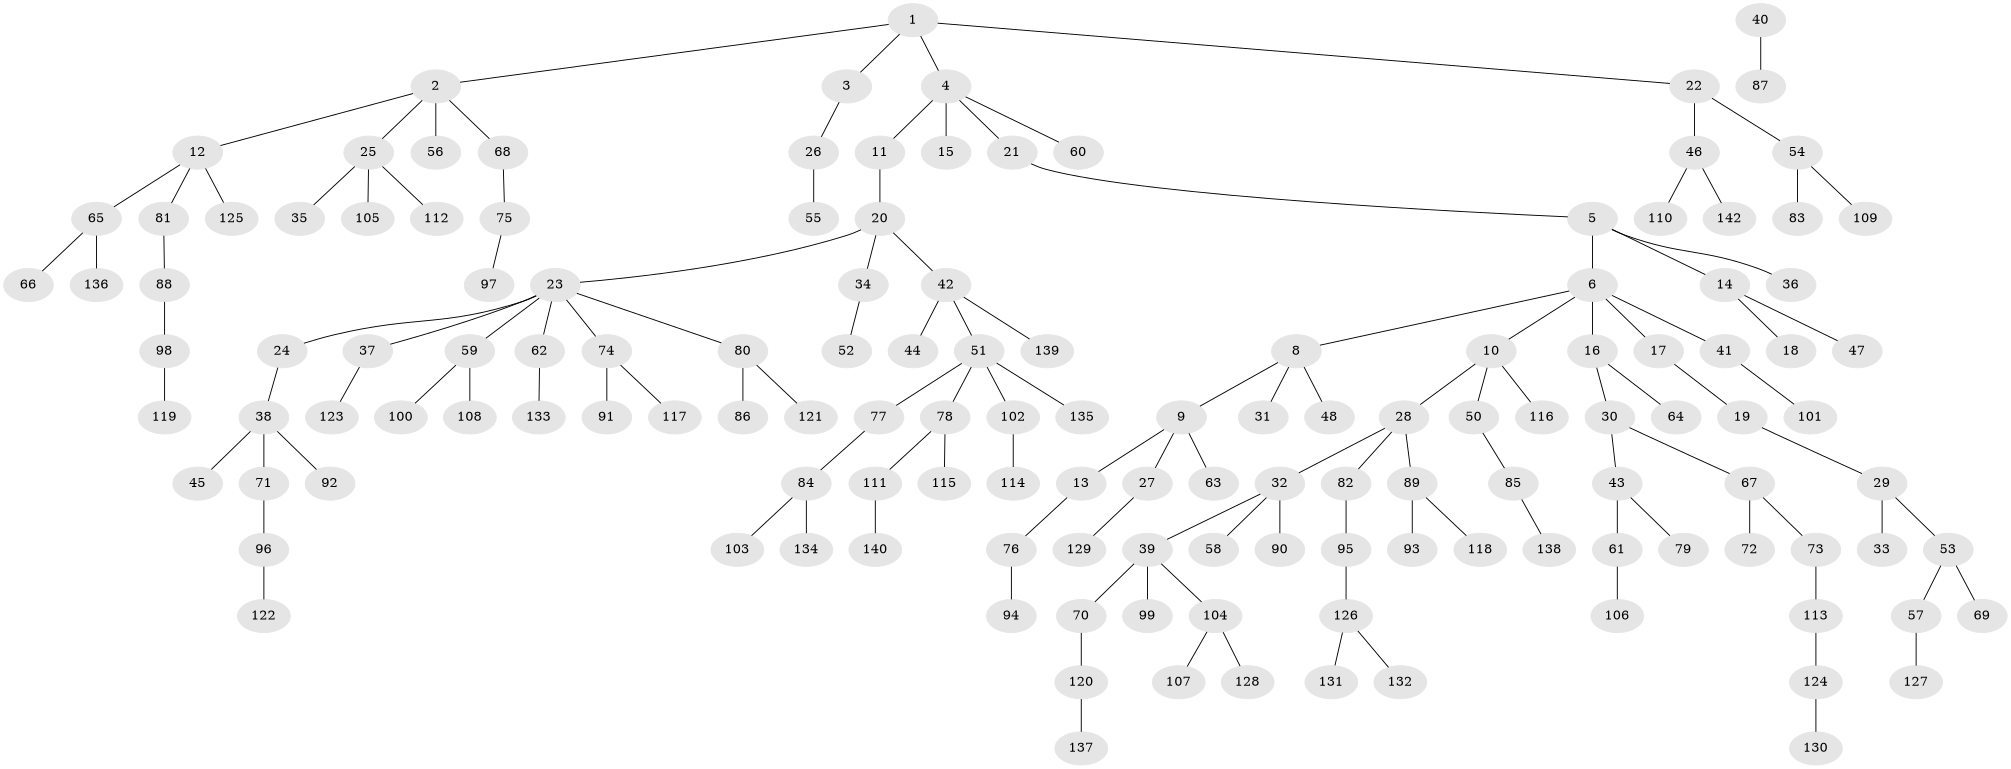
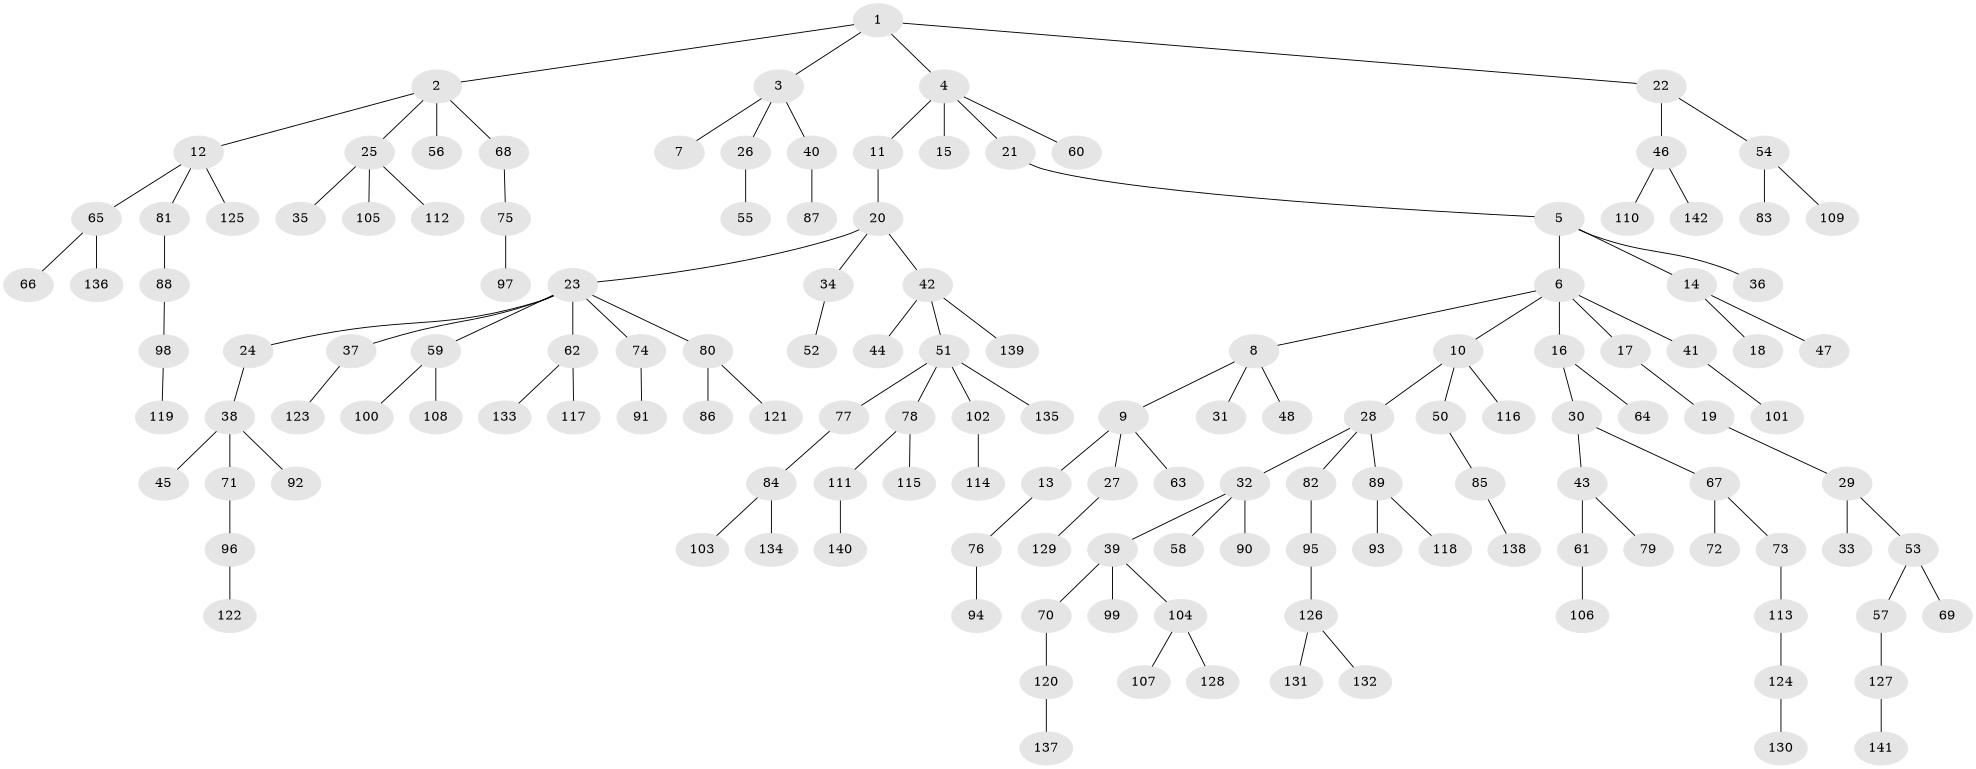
edge "3" -- "40": added
node "7": added
edge "74" -- "117": now "62" -- "117"
node "141": added
